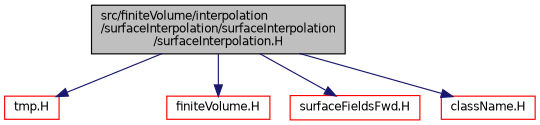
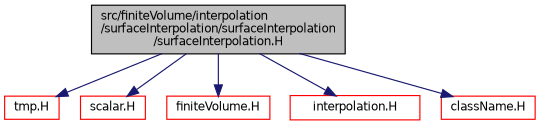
node "scalar.H": added
node "surfaceFieldsFwd.H": label "surfaceFieldsFwd.H" -> "interpolation.H"
